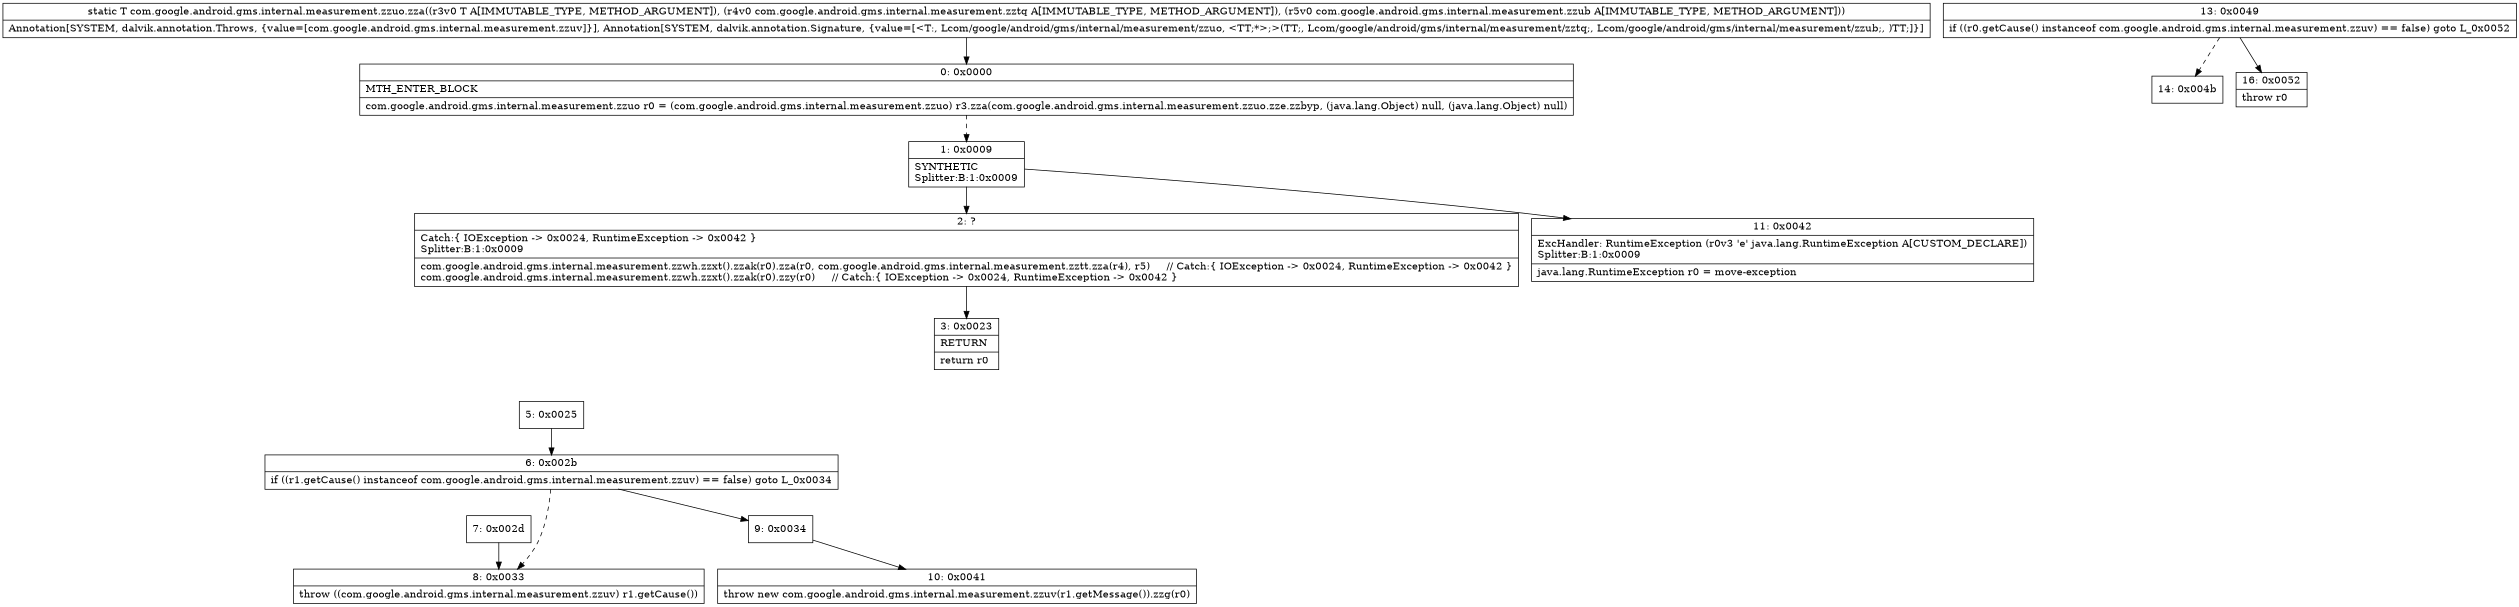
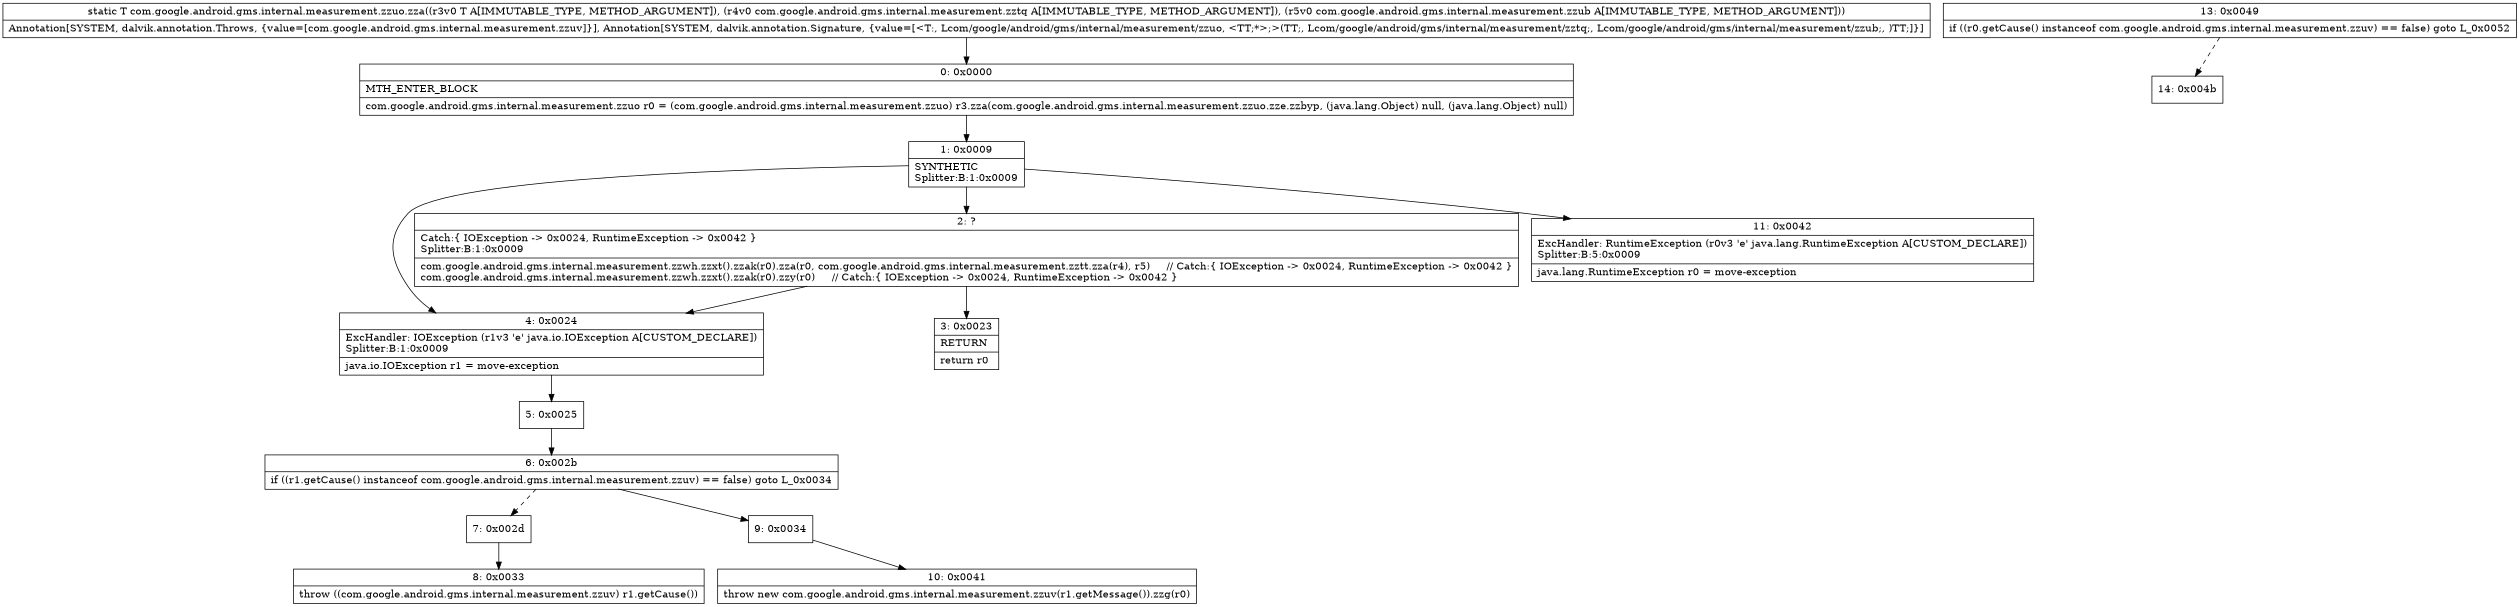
node "16: 0x0052": removed
edge "0: 0x0000" -> "1: 0x0009": style dashed -> solid
node "11: 0x0042": text "Splitter:B:1:0x0009" -> "Splitter:B:5:0x0009"
node "4: 0x0024": added
edge "6: 0x002b" -> "8: 0x0033": now "6: 0x002b" -> "7: 0x002d"
